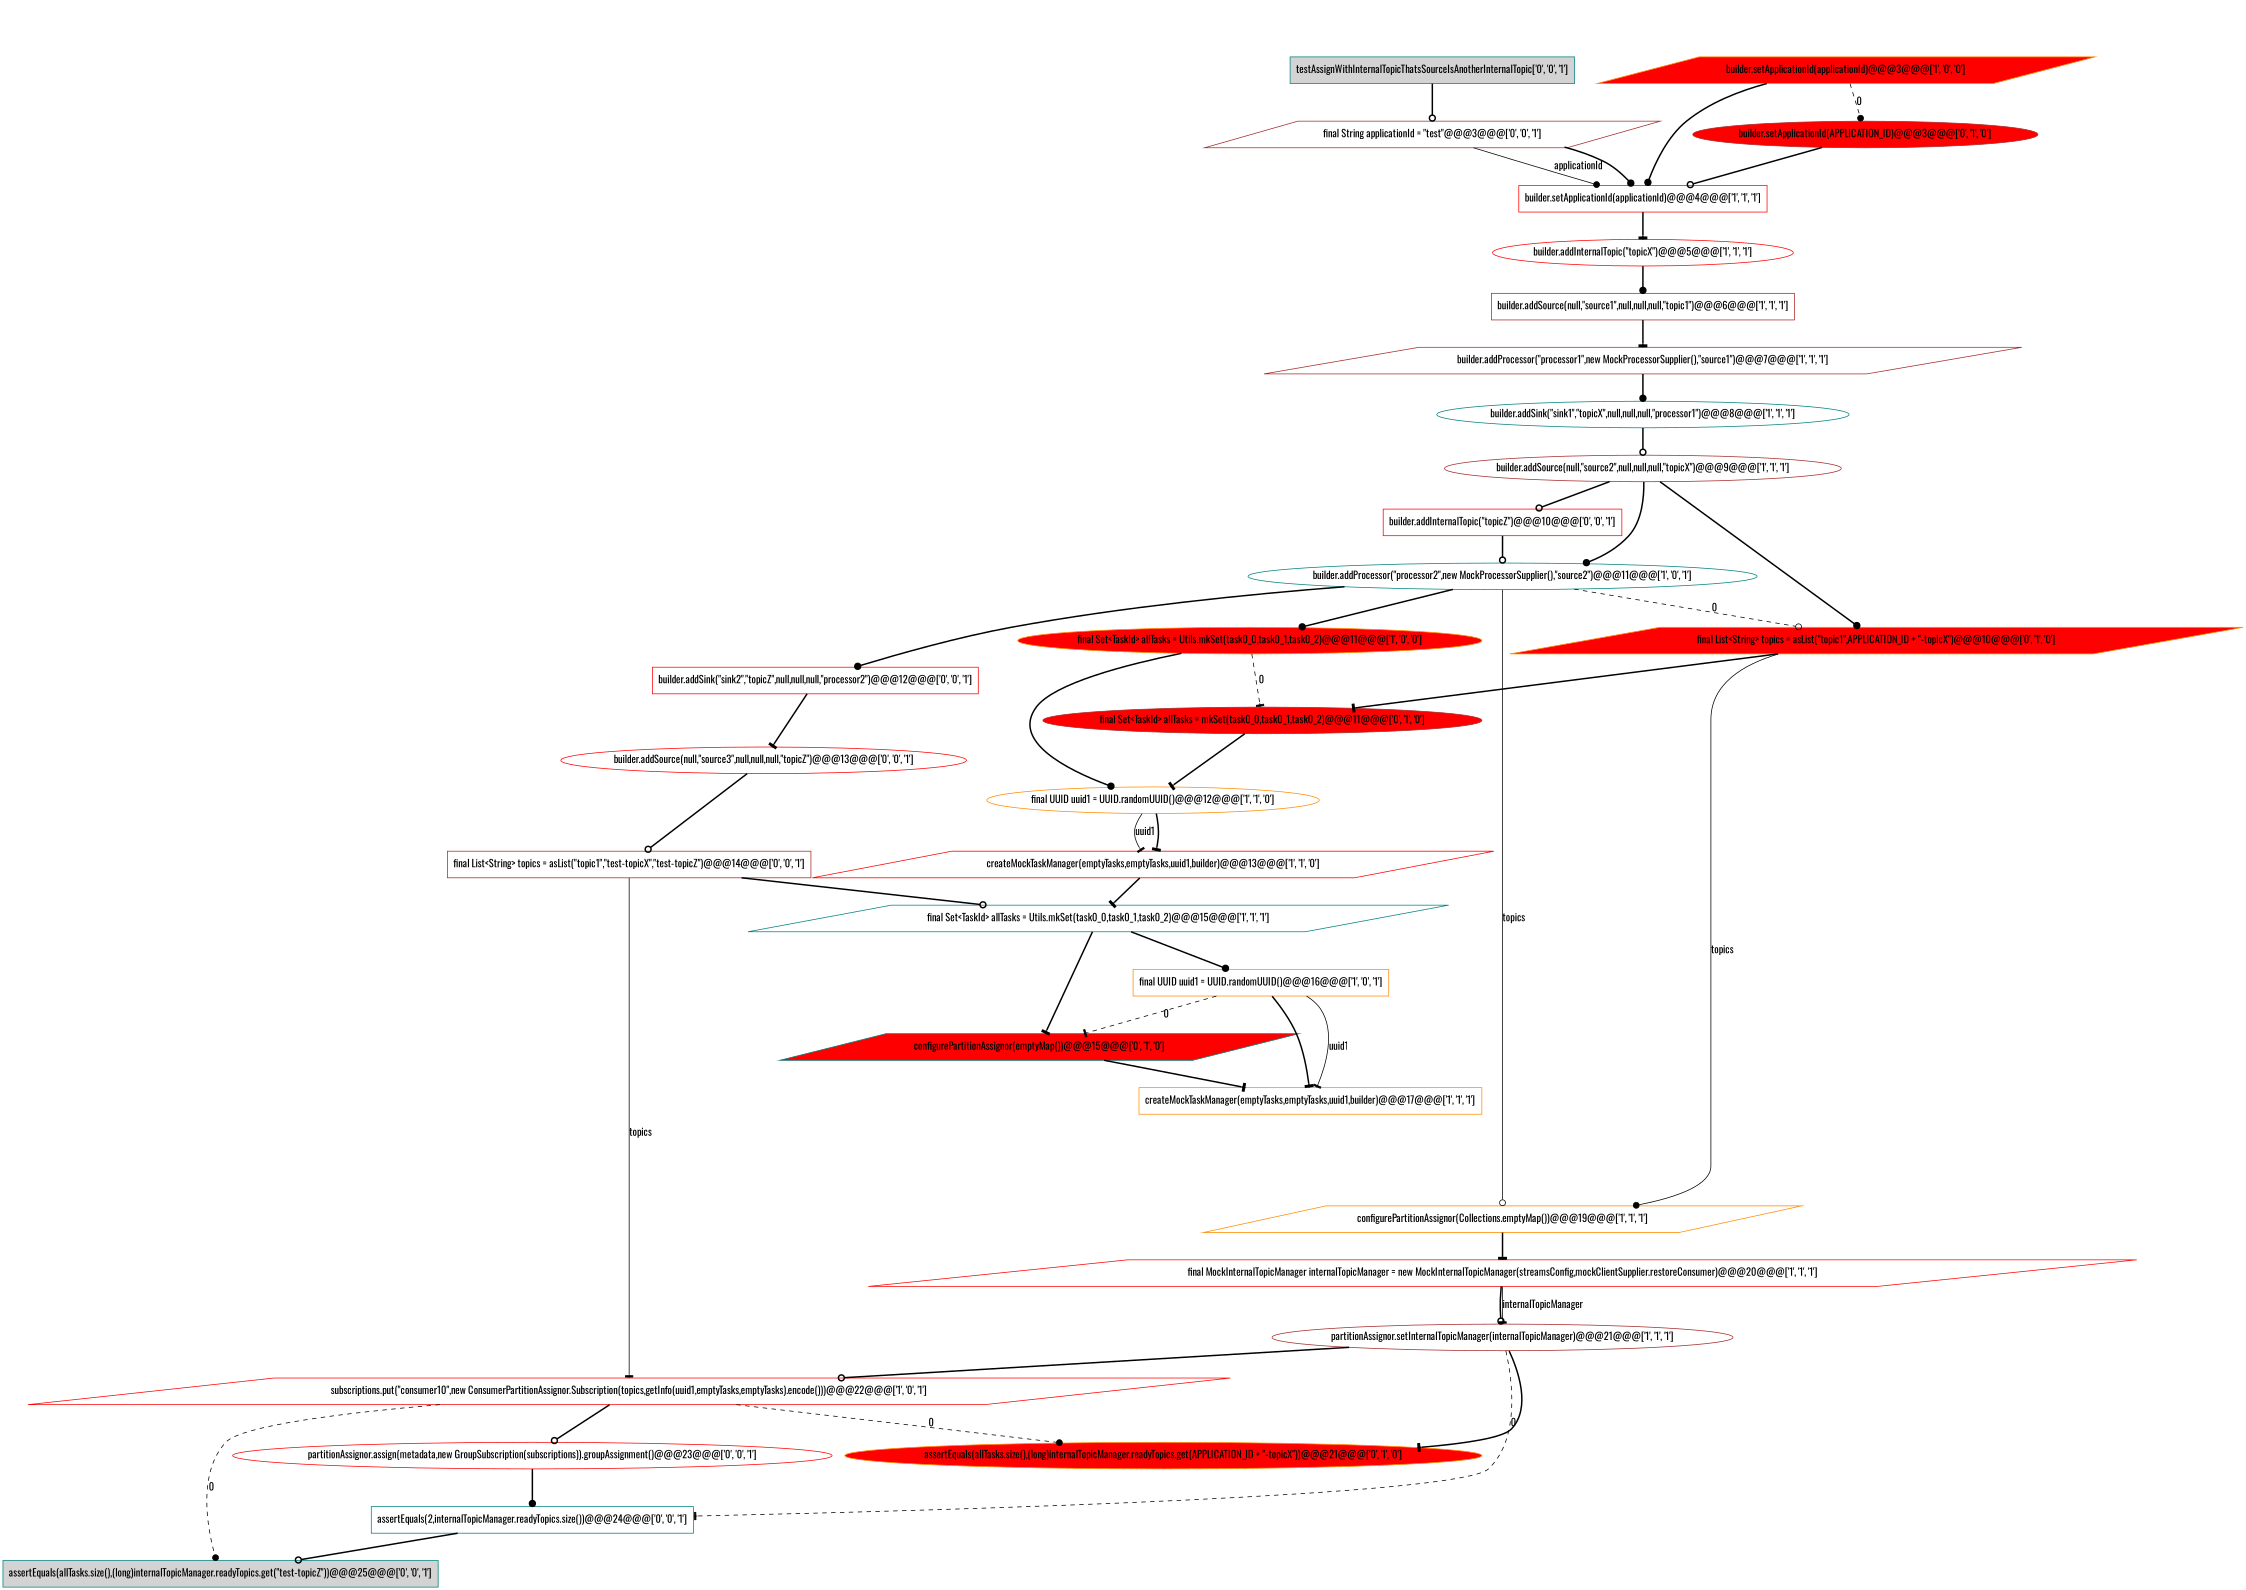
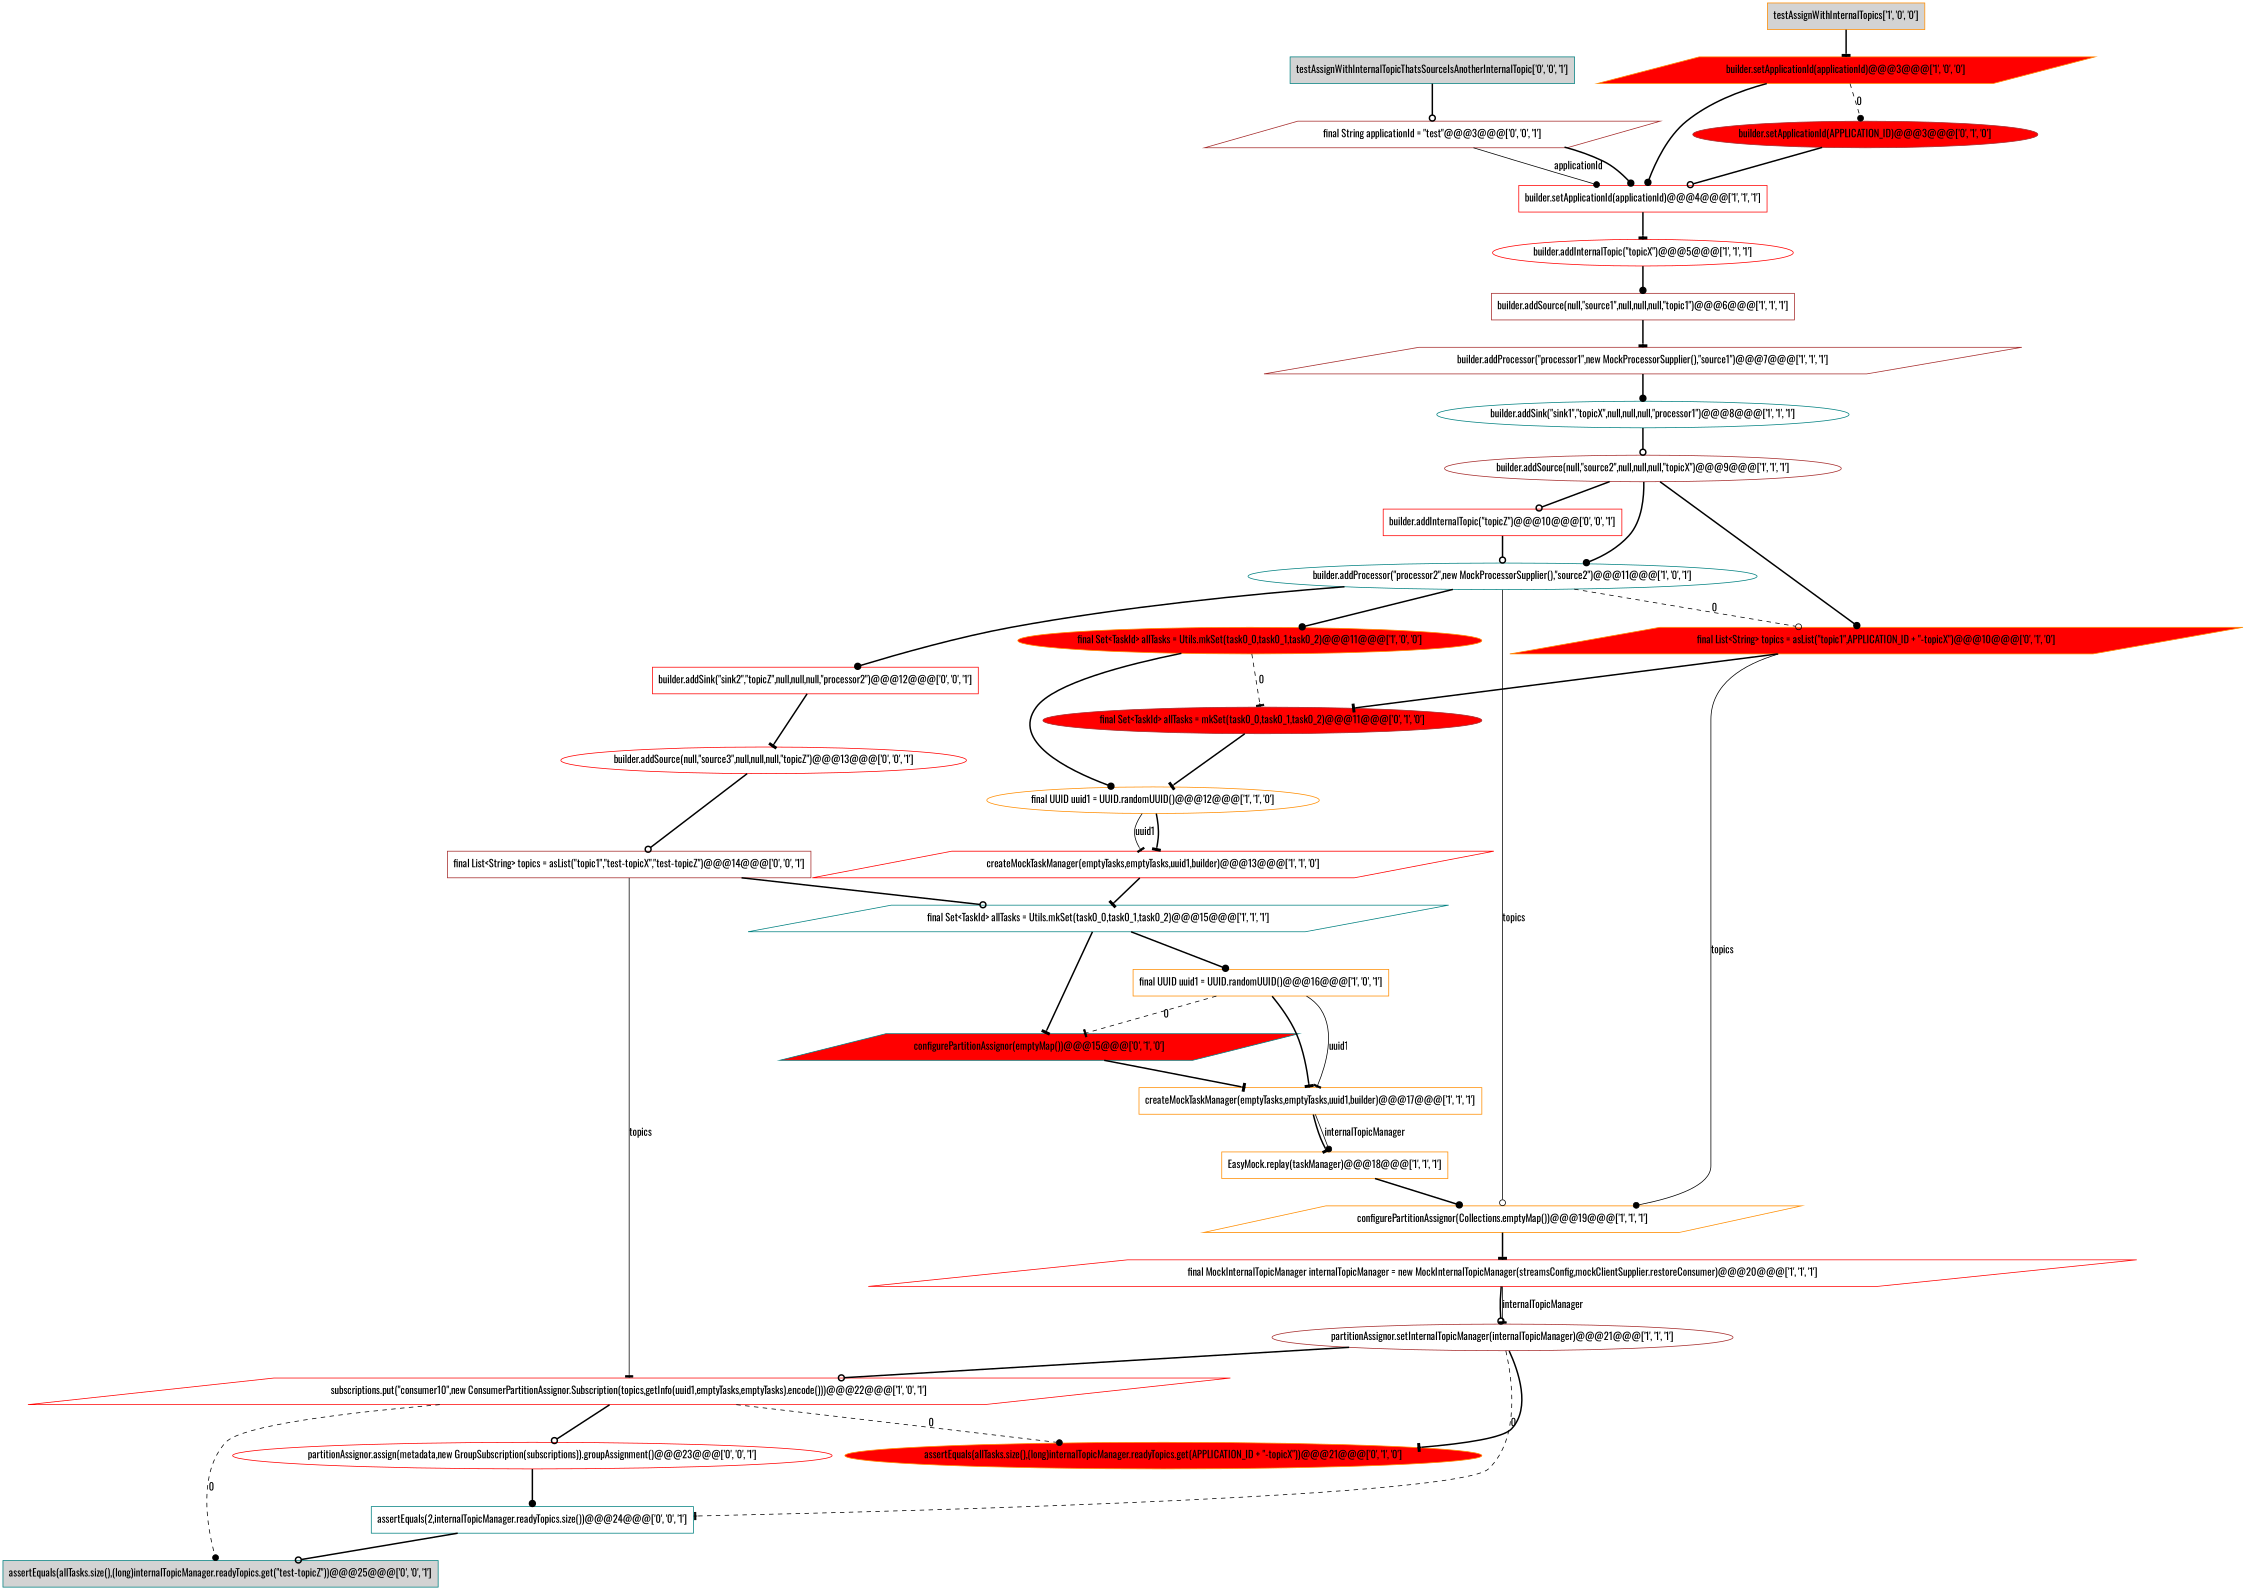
node "testAssignWithInternalTopics['1', '0', '0']": added
node "EasyMock.replay(taskManager)@@@18@@@['1', '1', '1']": added
